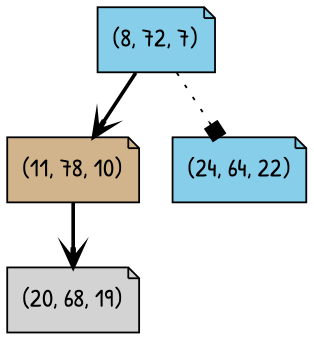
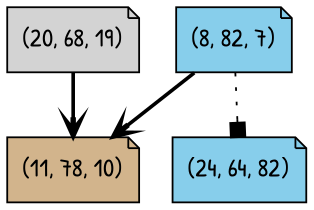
node "(8, 72, 7)": label "(8, 72, 7)" -> "(8, 82, 7)"
node "(24, 64, 22)": label "(24, 64, 22)" -> "(24, 64, 82)"
edge "(11, 78, 10)" -> "(20, 68, 19)": reversed
